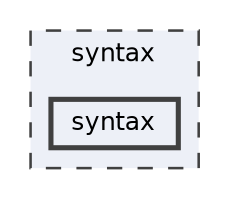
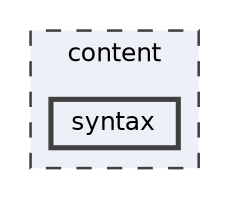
cluster "syntax": label "syntax" -> "content"
